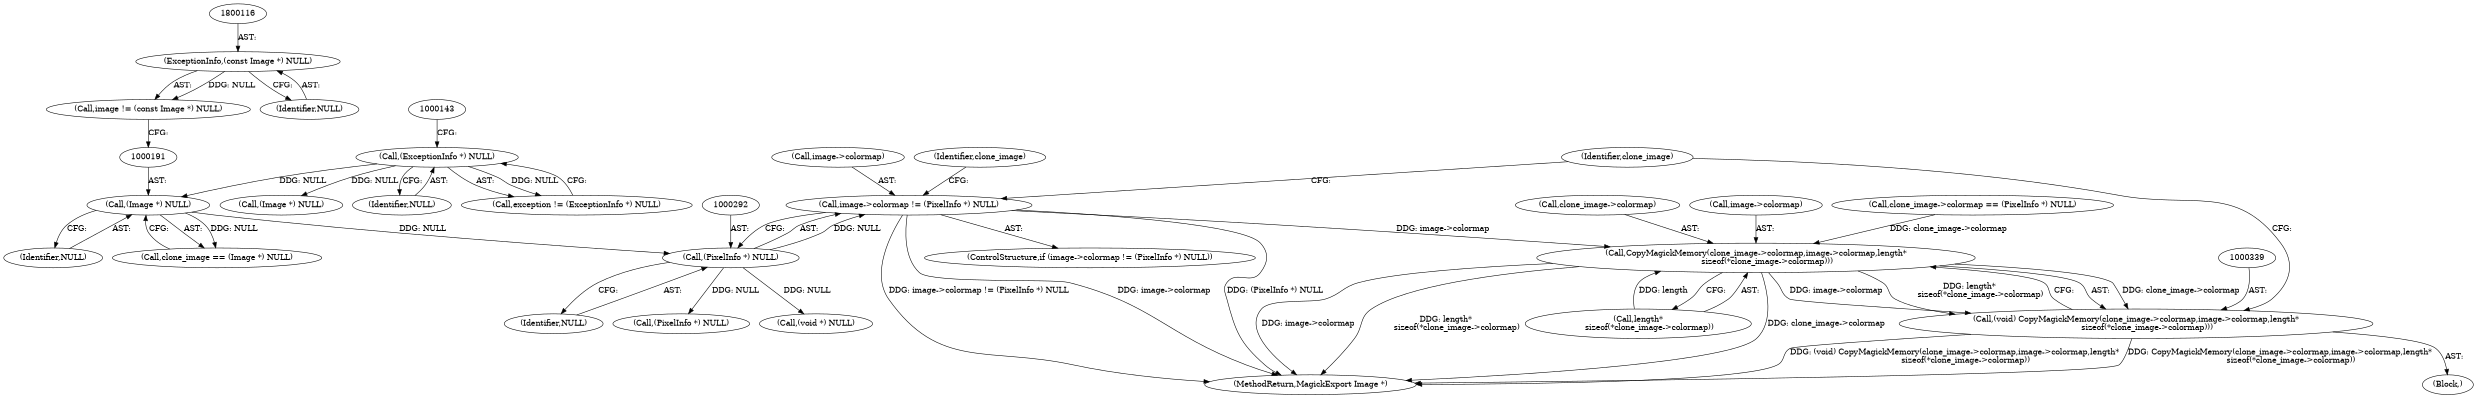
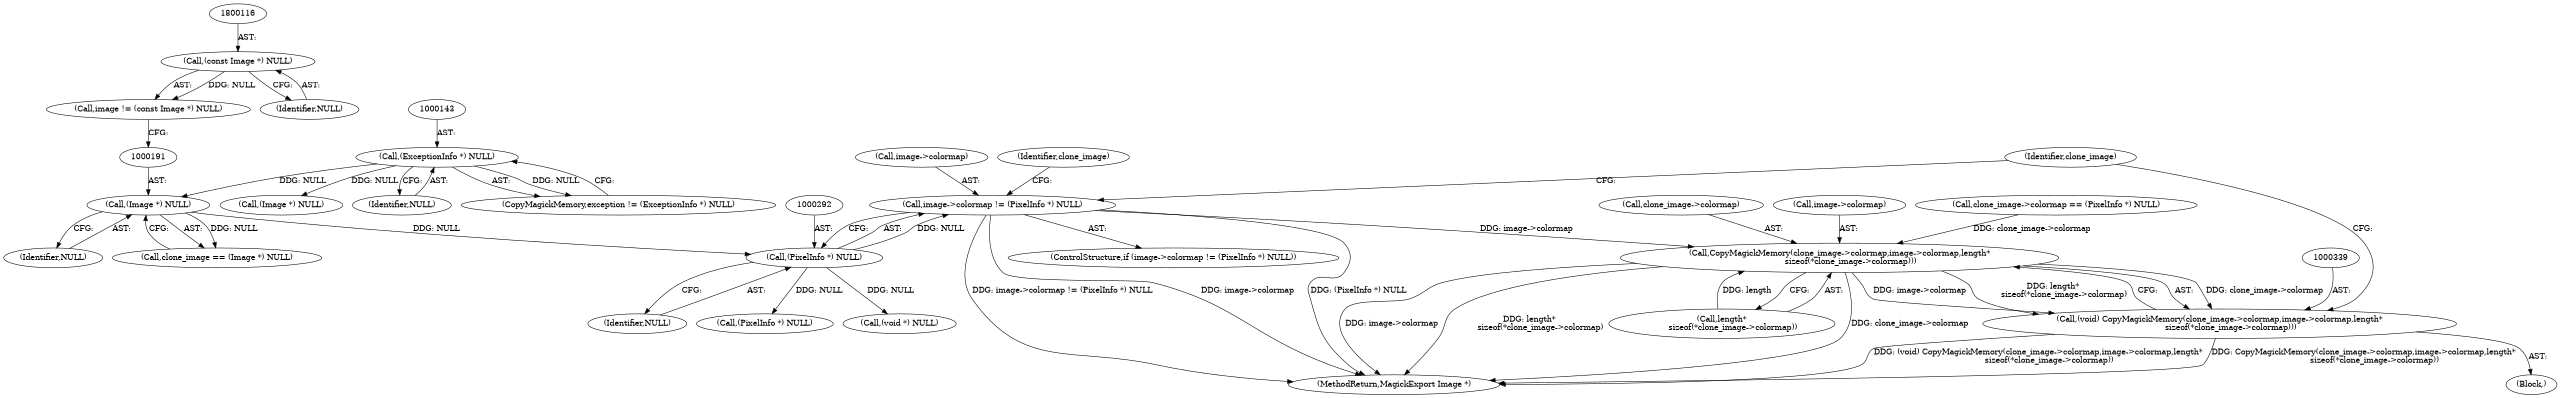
node "(ExceptionInfo,(const Image *) NULL)": label "(ExceptionInfo,(const Image *) NULL)" -> "(Call,(const Image *) NULL)"
edge "1000143" -> "(Call,(ExceptionInfo *) NULL)": label "CFG: " -> "AST: "
node "(Call,exception != (ExceptionInfo *) NULL)": label "(Call,exception != (ExceptionInfo *) NULL)" -> "(CopyMagickMemory,exception != (ExceptionInfo *) NULL)"
